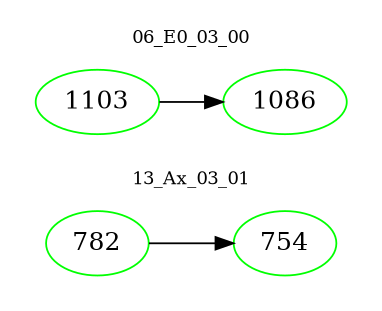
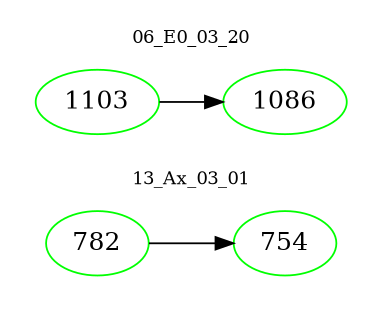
cluster "06_E0_03_00": label "06_E0_03_00" -> "06_E0_03_20"
